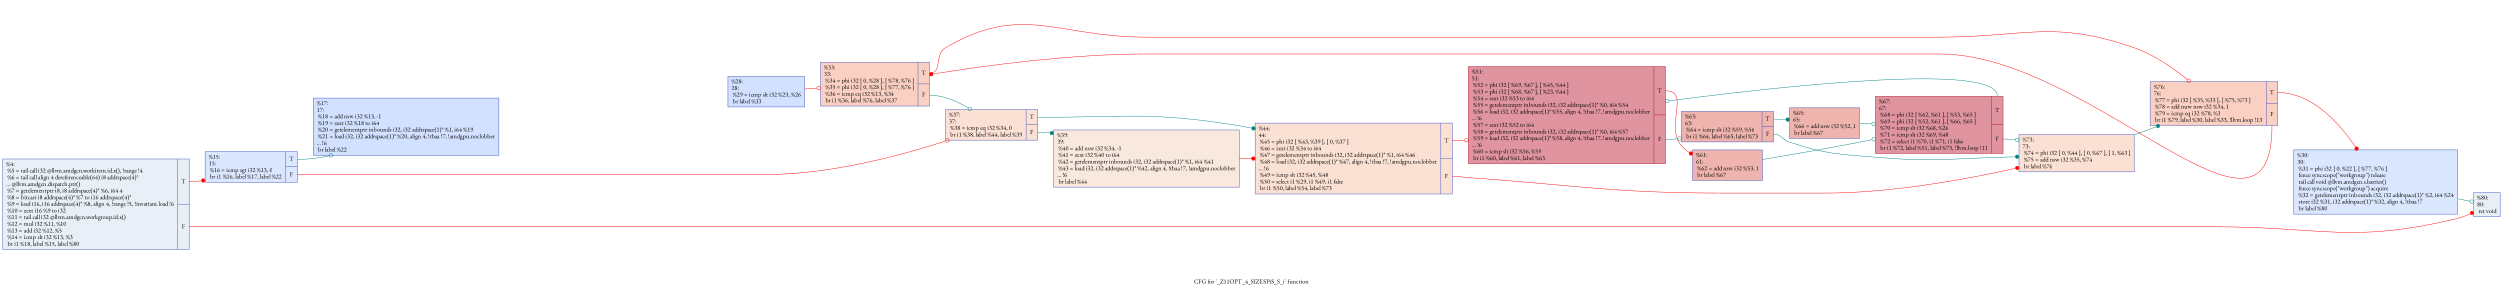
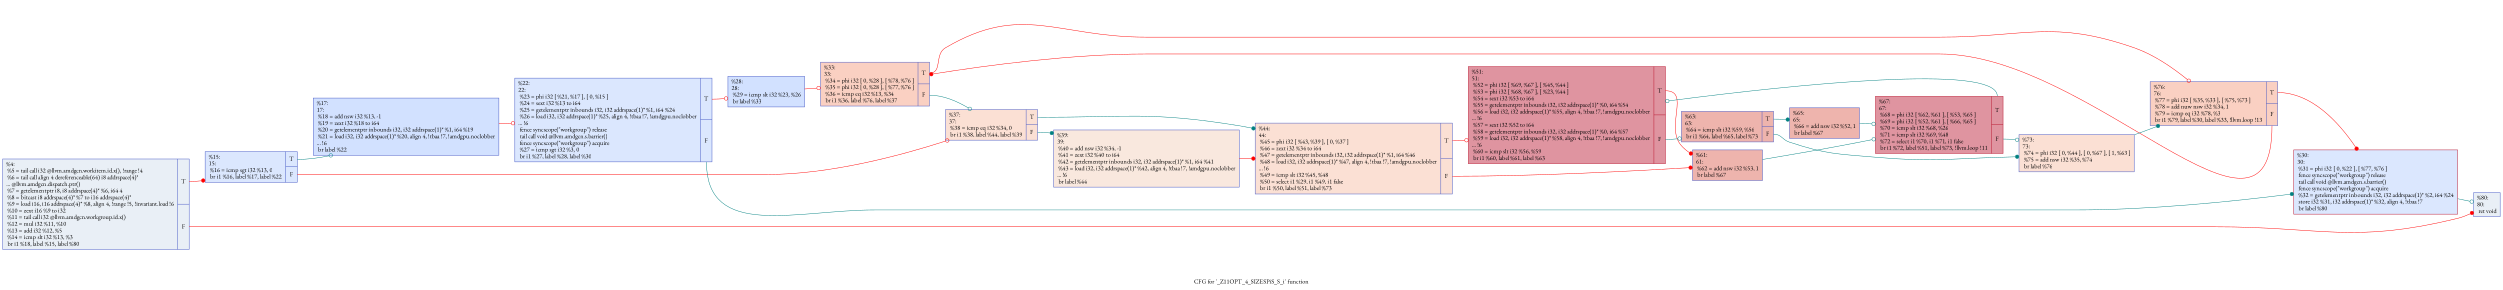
node "%22:": added
node "%30:": color #3d50c3ff -> #b70d28ff
node "%44:": text "br i1 %50, label %54, label %73" -> "br i1 %50, label %51, label %73"
edge "%44:" -> "%73:": now "%44:" -> "%61:"
